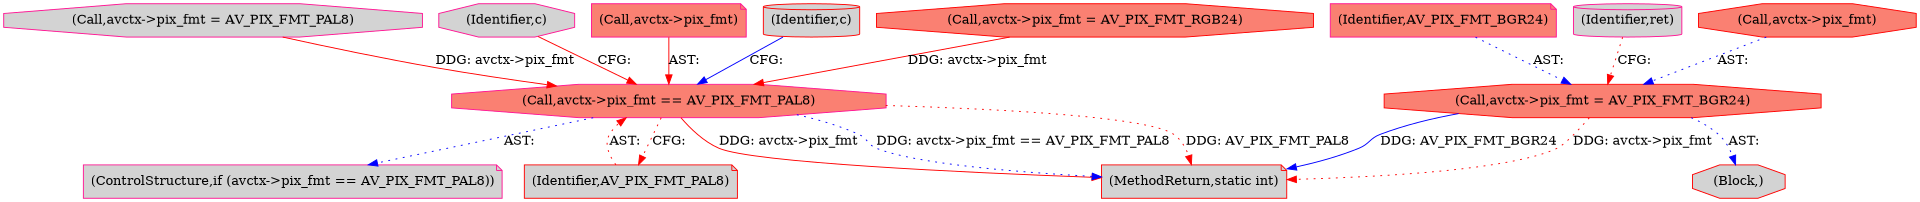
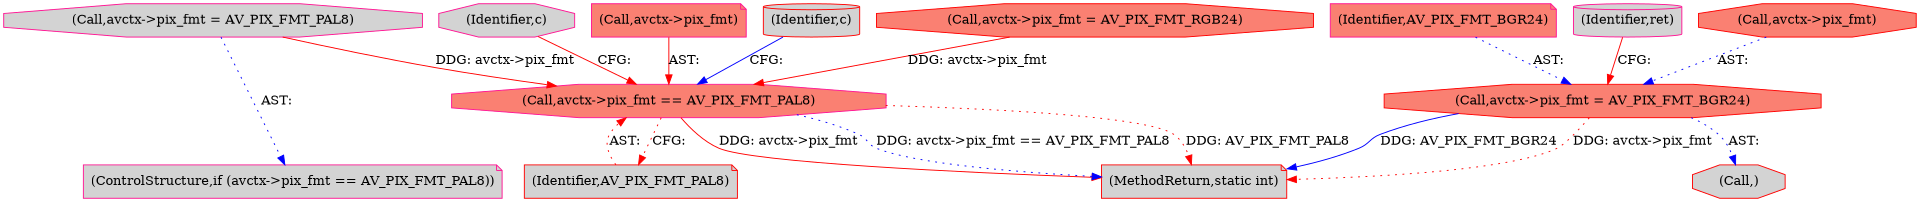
edge "(Identifier,ret)" -> "(Call,avctx->pix_fmt = AV_PIX_FMT_BGR24)": style dotted -> solid
edge "(Call,avctx->pix_fmt == AV_PIX_FMT_PAL8)" -> "(ControlStructure,if (avctx->pix_fmt == AV_PIX_FMT_PAL8))": now "(Call,avctx->pix_fmt = AV_PIX_FMT_PAL8)" -> "(ControlStructure,if (avctx->pix_fmt == AV_PIX_FMT_PAL8))"
node "(Block,)": label "(Block,)" -> "(Call,)"
